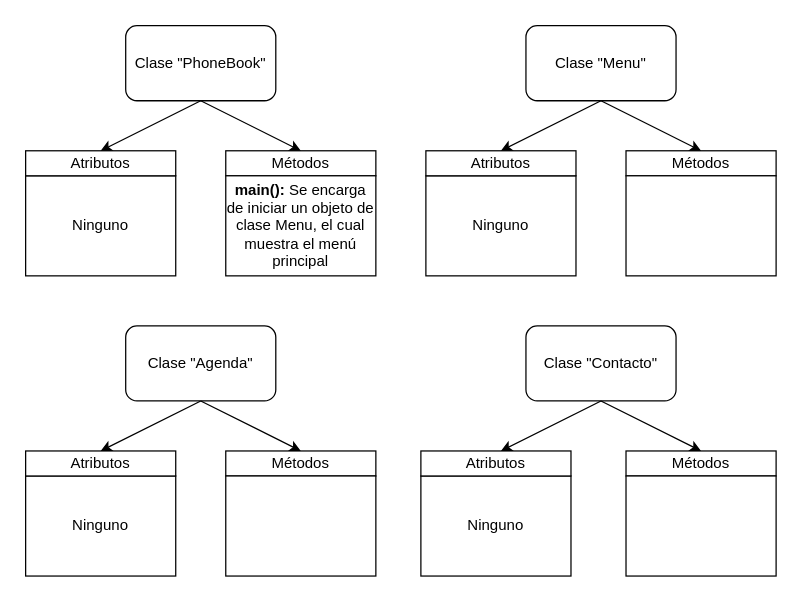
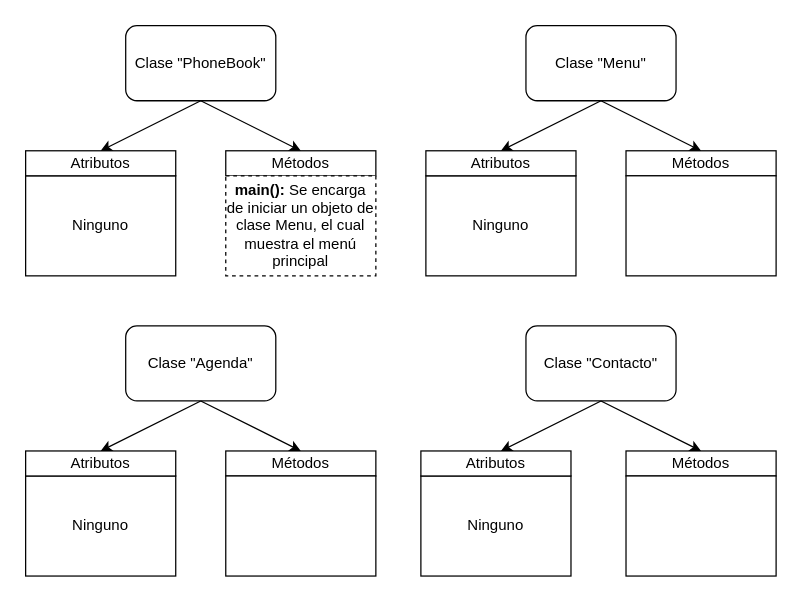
node "main(): Se encarga de iniciar un objeto de clase Menu, el cual muestra el menú principal": style solid -> dashed
